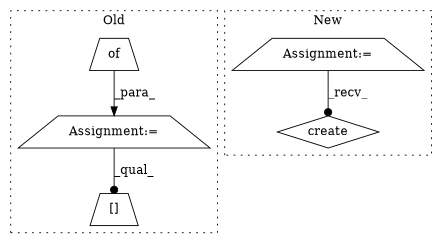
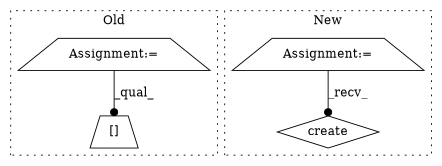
node "of": removed
